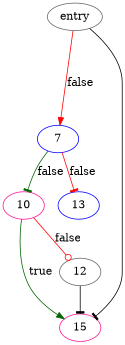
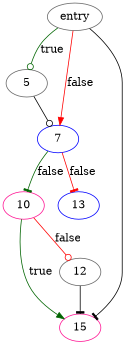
node "5": added
